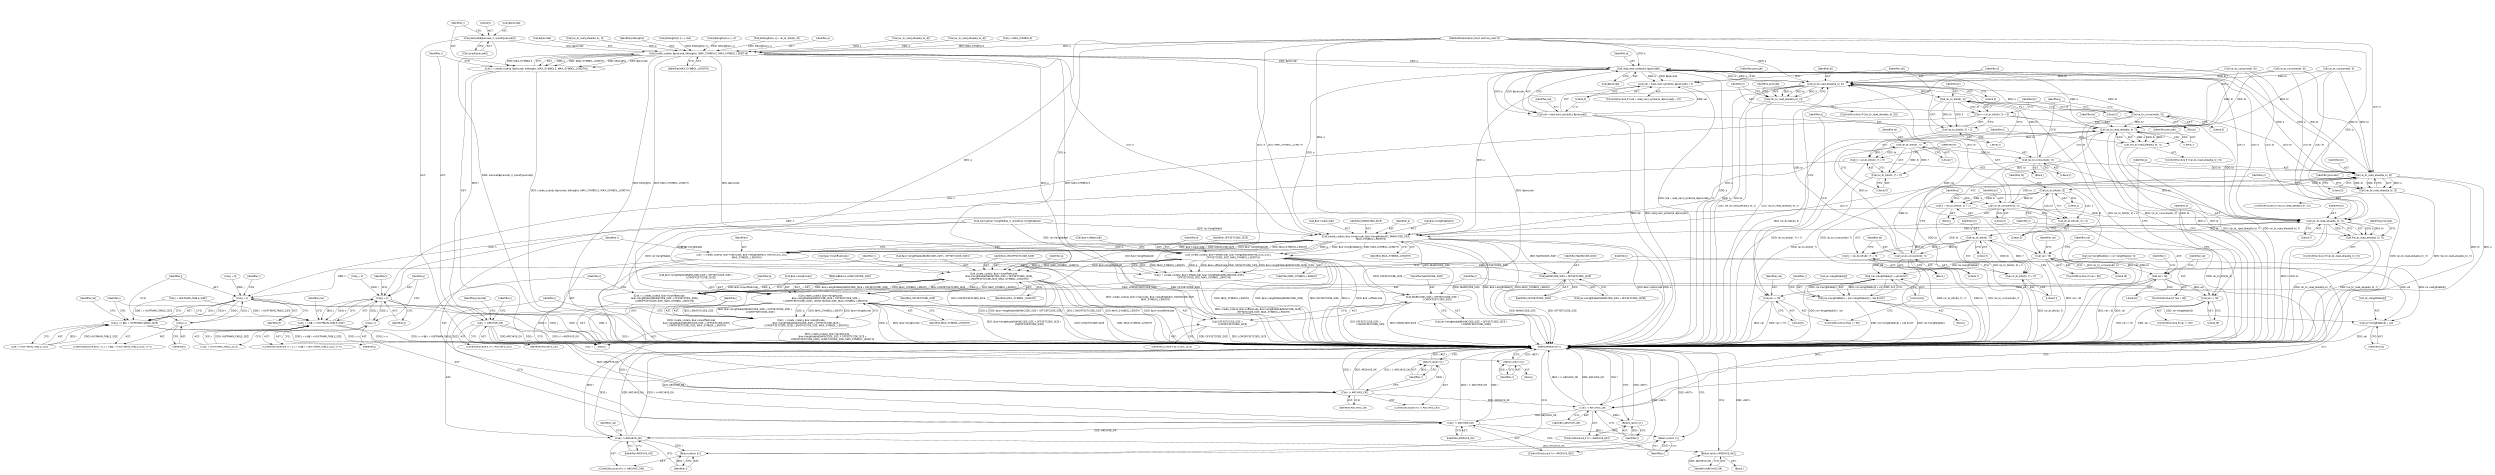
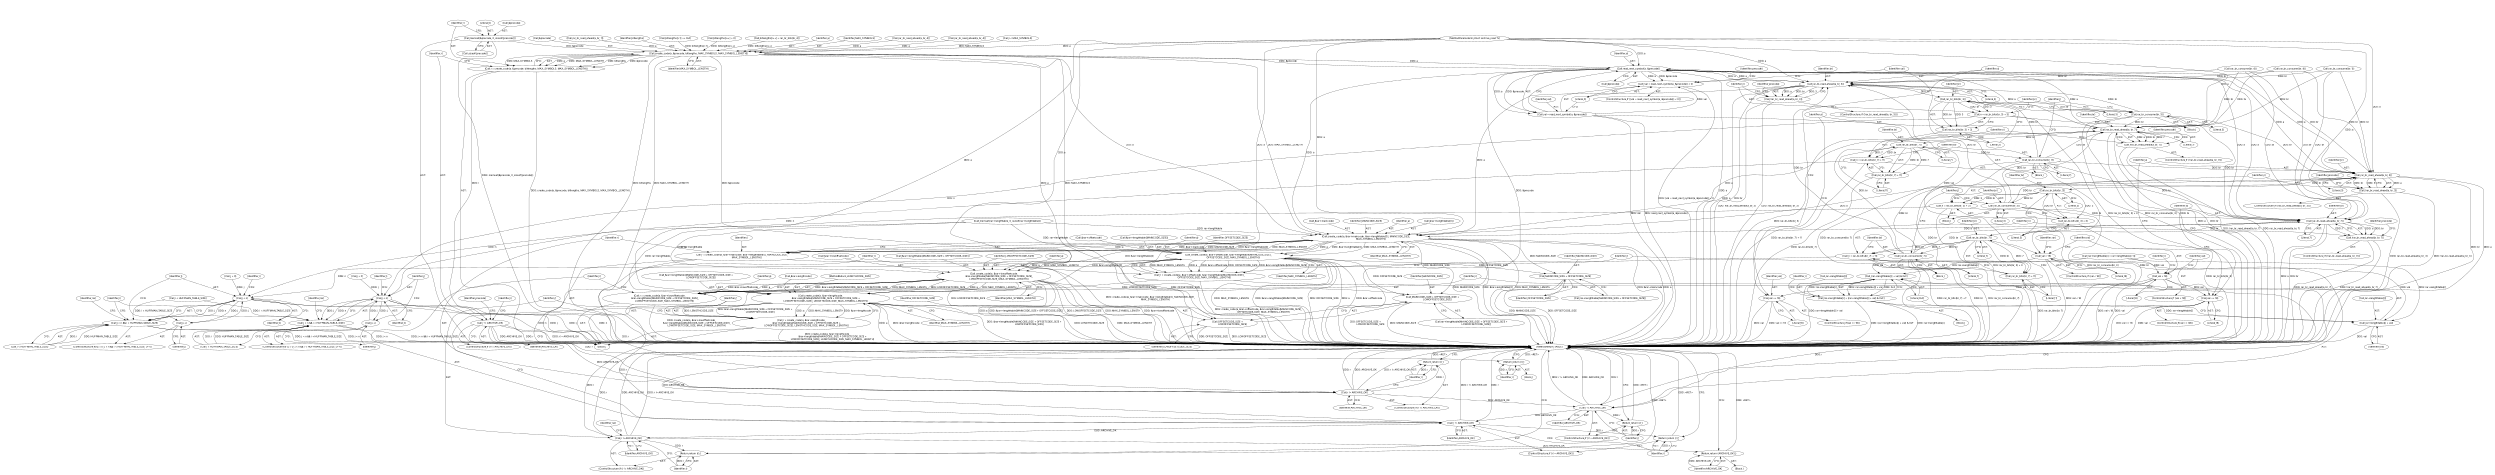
node "(Identifier,MAX_SYMBOLS)": added
node "(Call,&rar->lengthtable[MAINCODE_SIZE])": added
edge "(Call,val < 16)" -> "(Call,val < 18)": now "(Call,rar->lengthtable[i] = rar->lengthtable[i-1])" -> "(Call,val < 18)"
edge "(Call,rar->lengthtable[i] + val)" -> "(Call,(rar->lengthtable[i] + val) & 0xF)": added, label "AST:"
edge "(Literal,0xF)" -> "(ControlStructure,if(val == 16))": now "(Literal,0xF)" -> "(Call,rar->lengthtable[i] + val)"
node "(ControlStructure,if(val == 18))": label "(ControlStructure,if(val == 18))" -> "(ControlStructure,if(val == 38))"
node "(MethodReturn,RET)": label "(MethodReturn,RET)" -> "(MethodReturn,TABLE)"
